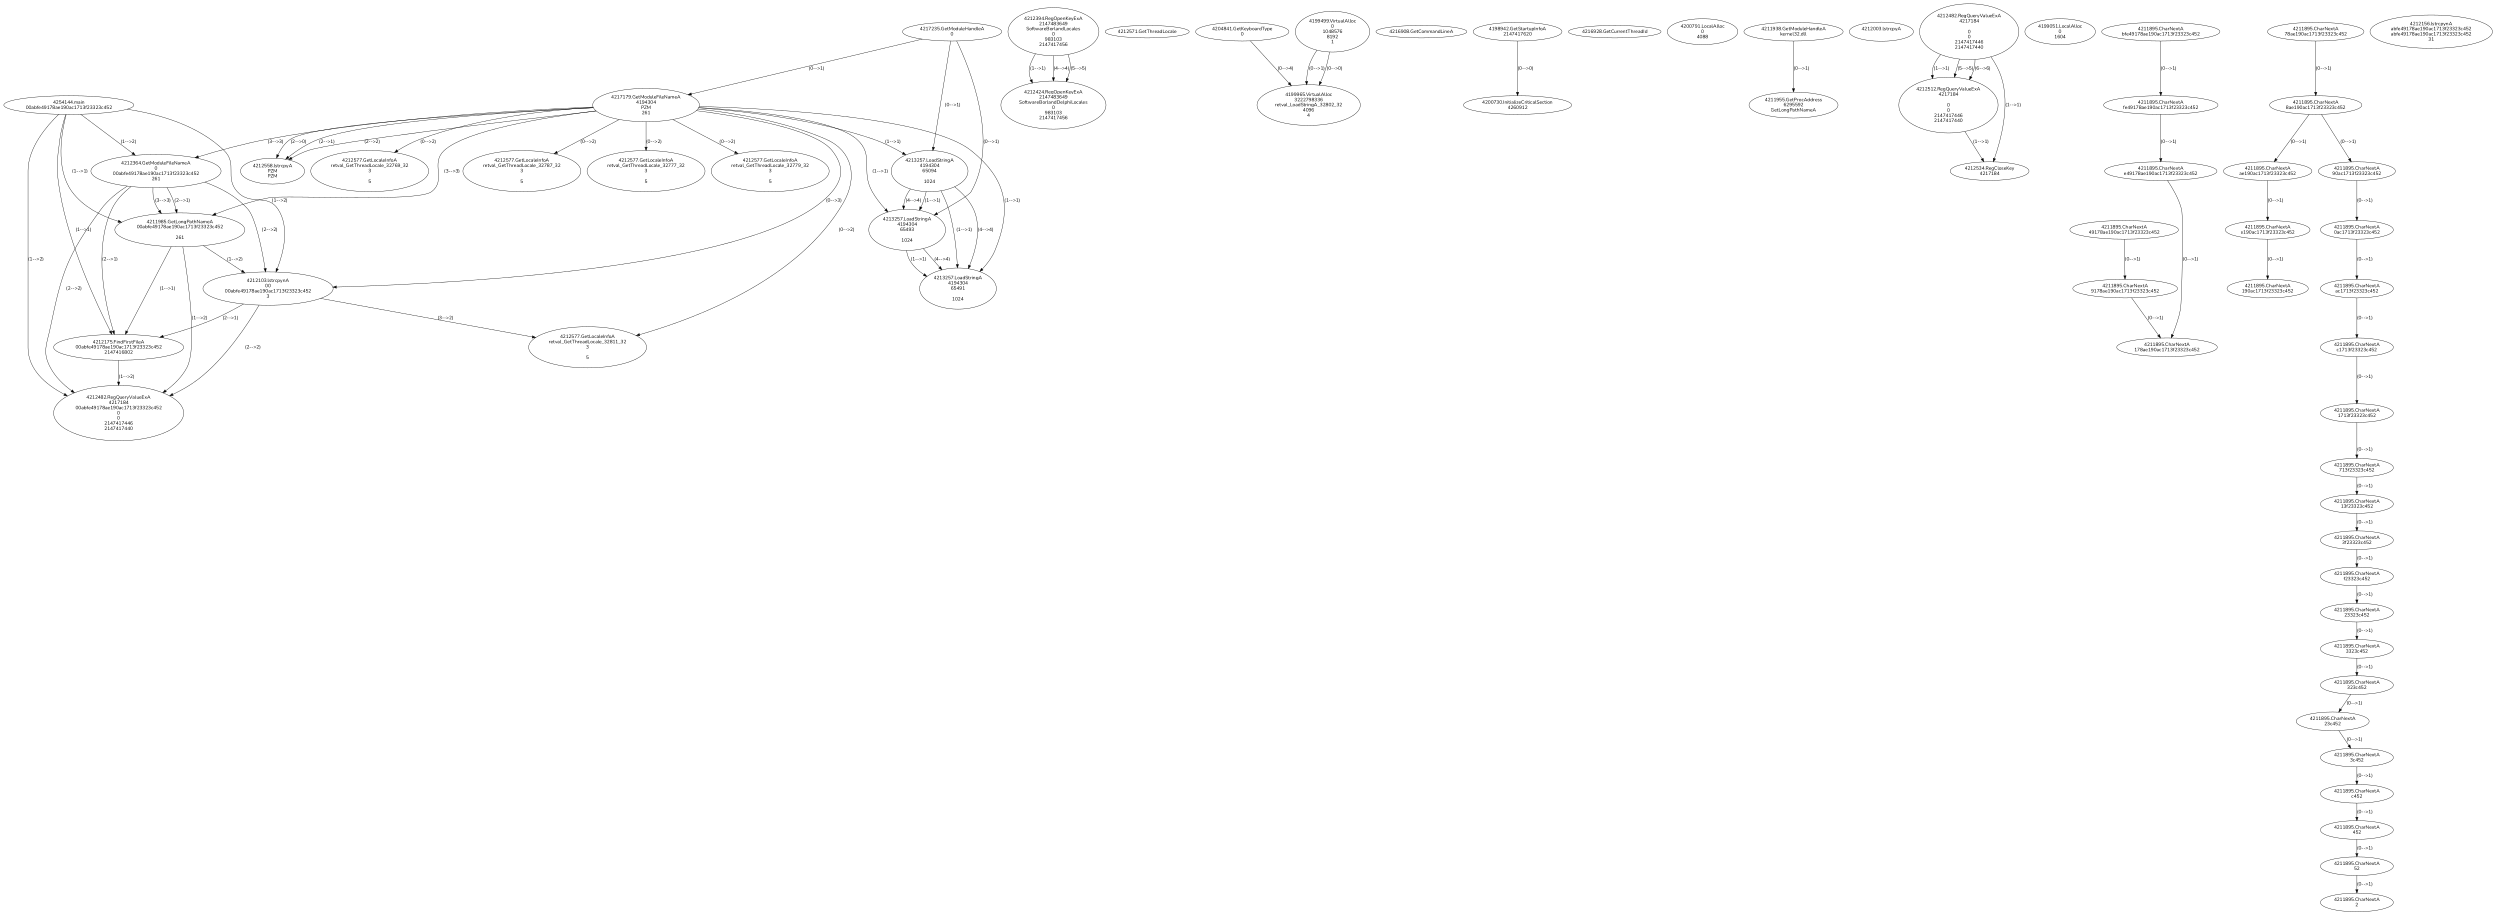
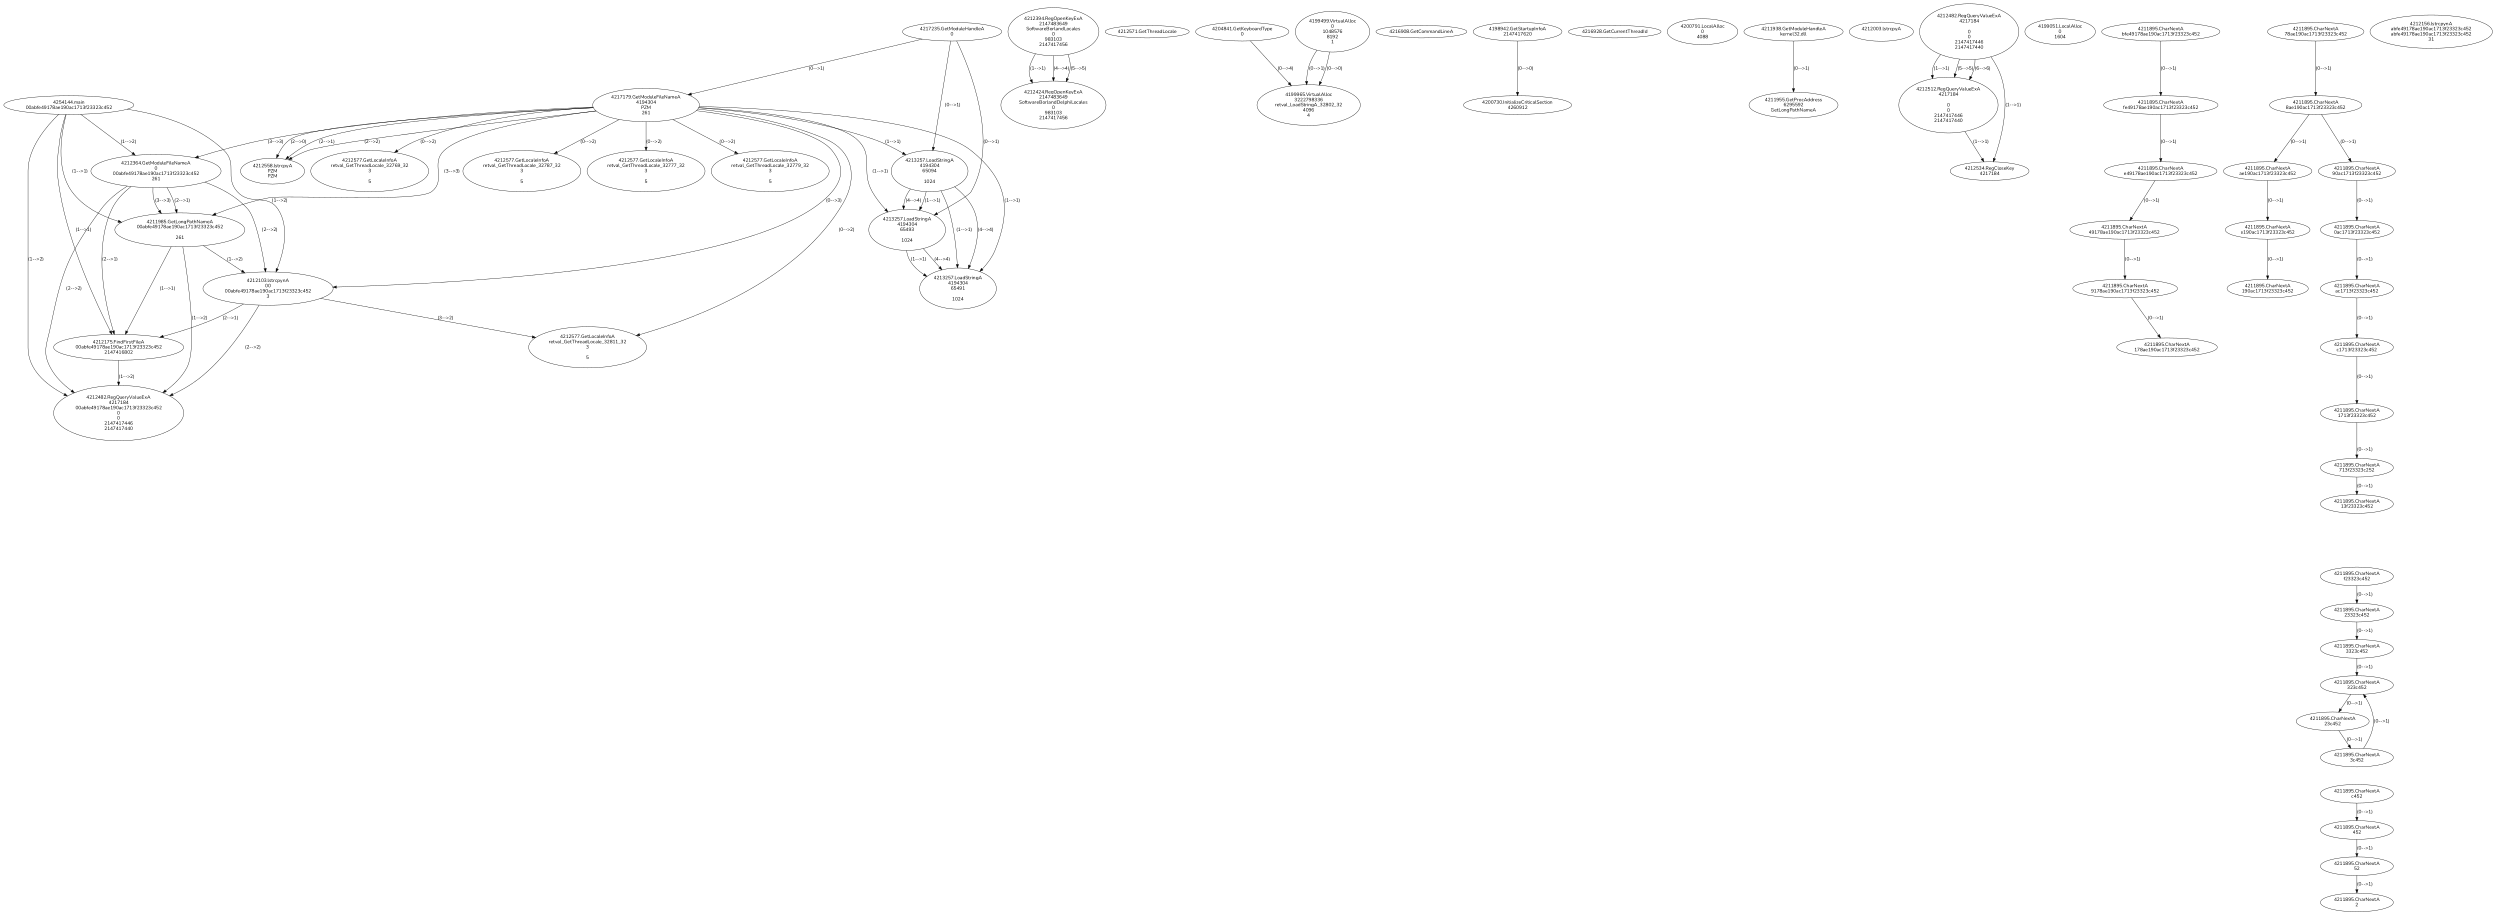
edge "4211895.CharNextA e49178ae190ac1713f23323c452" -> "4211895.CharNextA 178ae190ac1713f23323c452": now "4211895.CharNextA e49178ae190ac1713f23323c452" -> "4211895.CharNextA 49178ae190ac1713f23323c452"
node "4211895.CharNextA 713f23323c452": label "4211895.CharNextA 713f23323c452" -> "4211895.CharNextA 713f23323c252"
node "4211895.CharNextA 3f23323c452": removed
edge "4211895.CharNextA 3c452" -> "4211895.CharNextA c452": now "4211895.CharNextA 3c452" -> "4211895.CharNextA 323c452"
